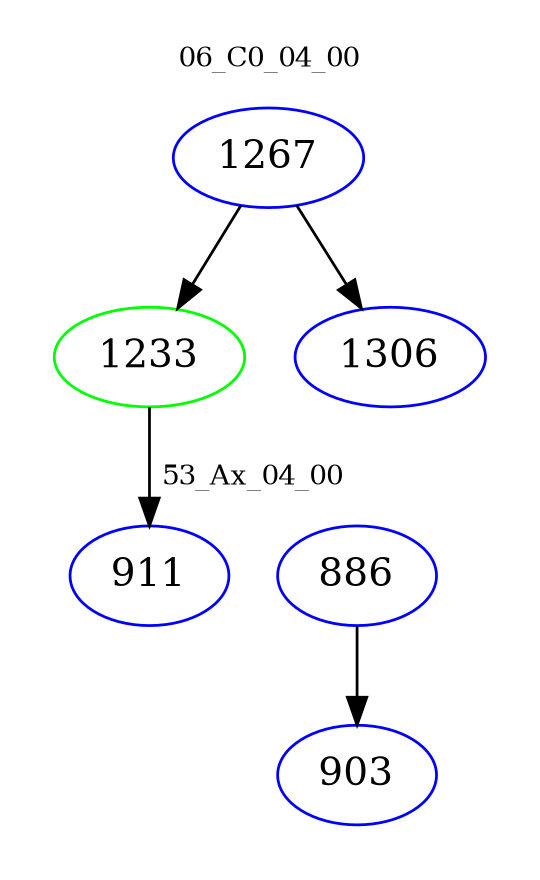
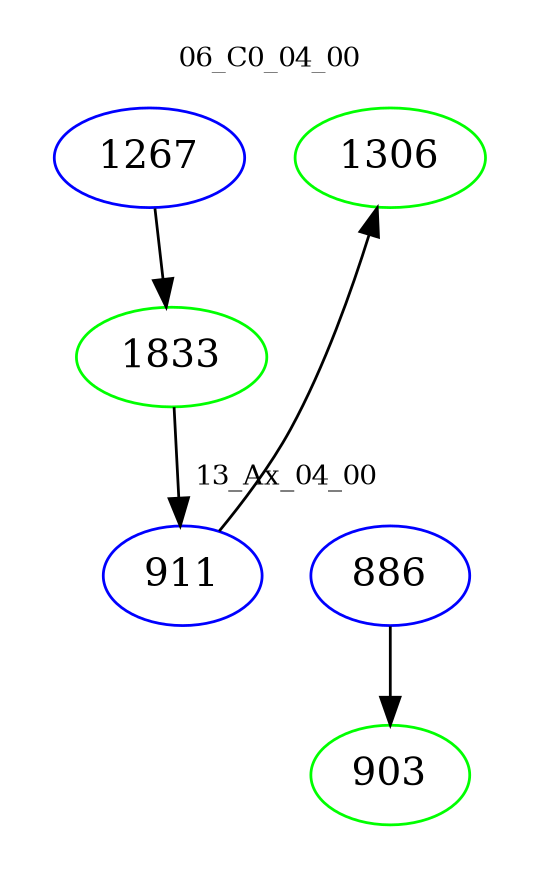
edge "1267" -> "1306": now "911" -> "1306"
node "1233": label "1233" -> "1833"
node "1306": color blue -> green
cluster "53_Ax_04_00": label "53_Ax_04_00" -> "13_Ax_04_00"
node "903": color blue -> green
